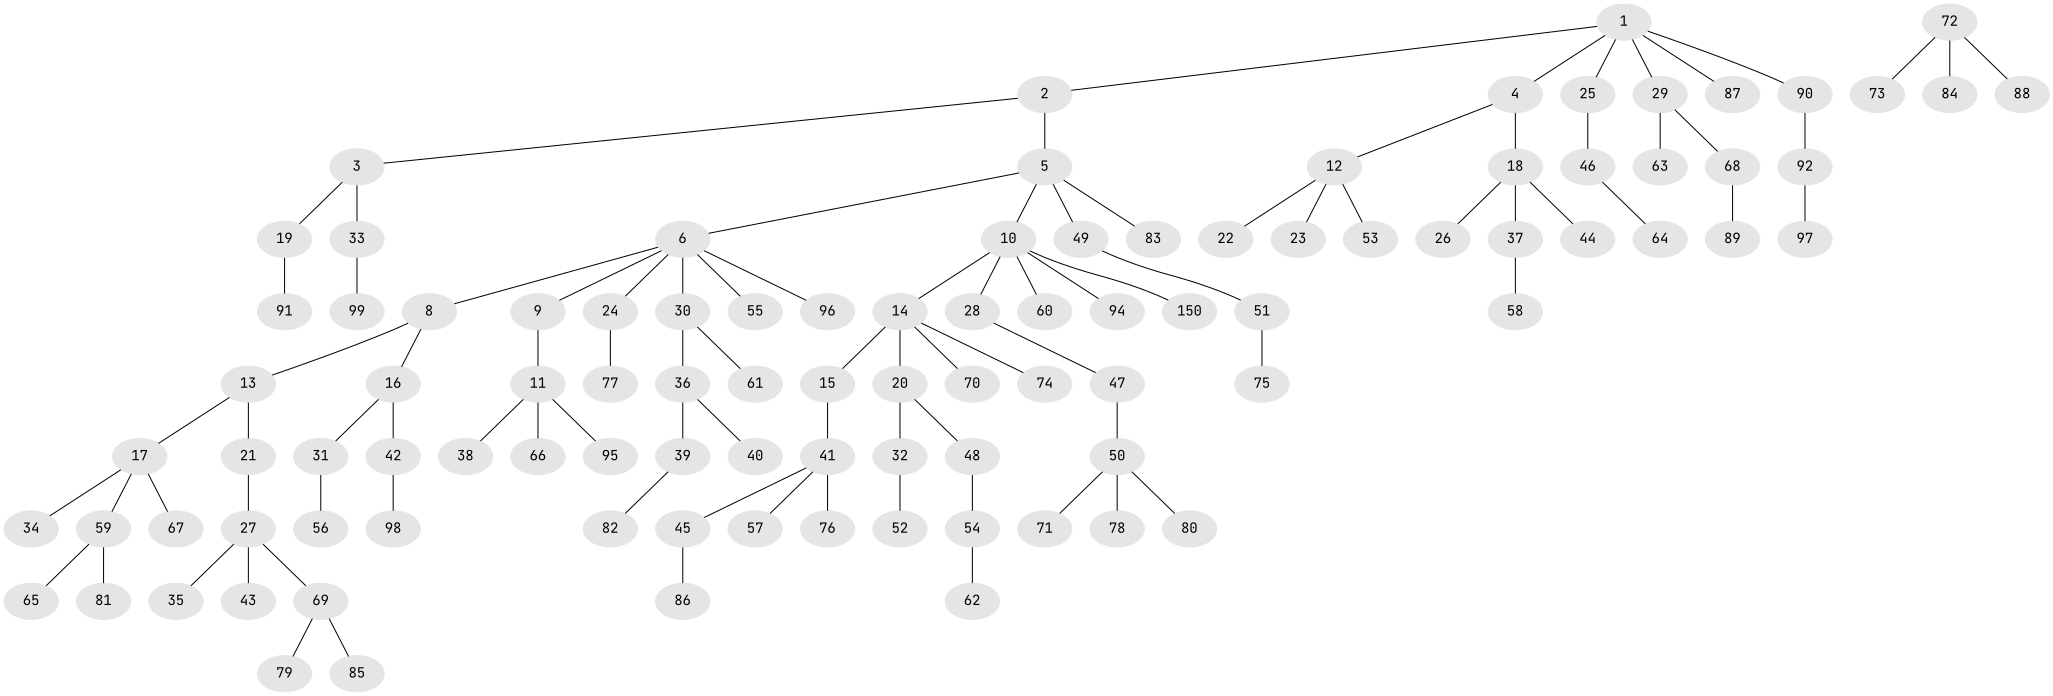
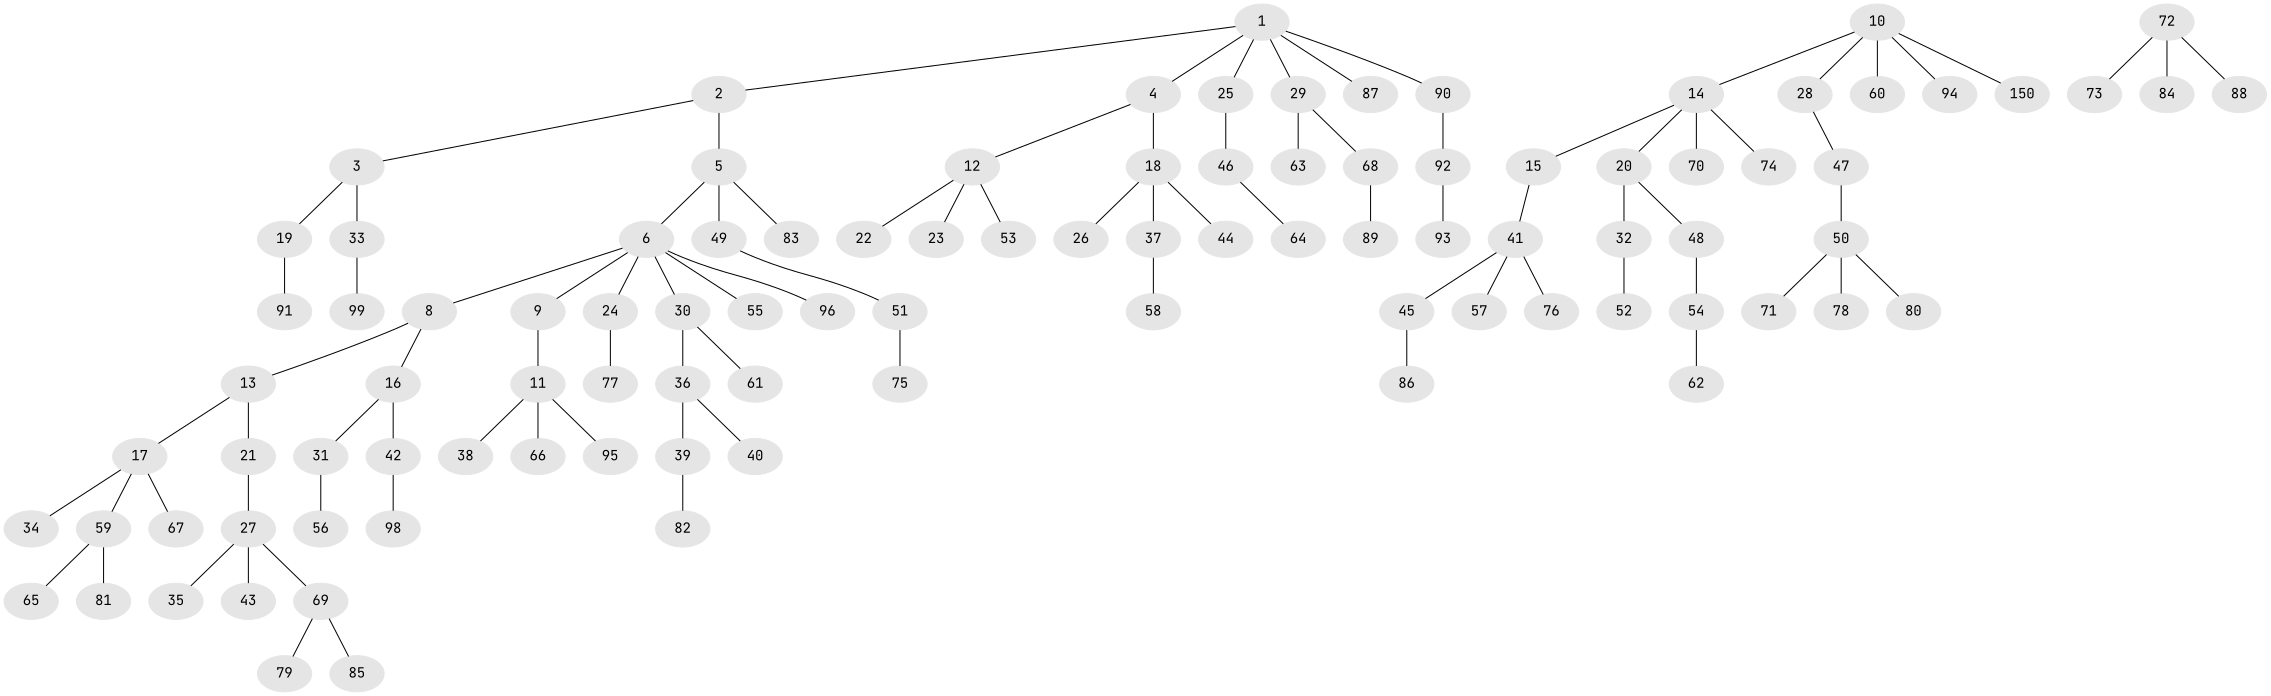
edge "5" -- "10": removed
node "97": label "97" -> "93"
